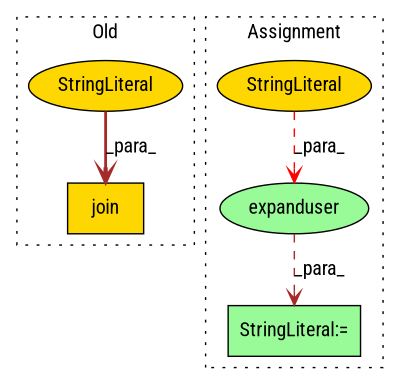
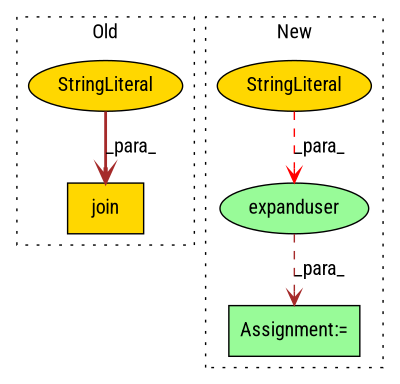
cluster "Assignment": label "Assignment" -> "New"
node "StringLiteral:=": label "StringLiteral:=" -> "Assignment:="
